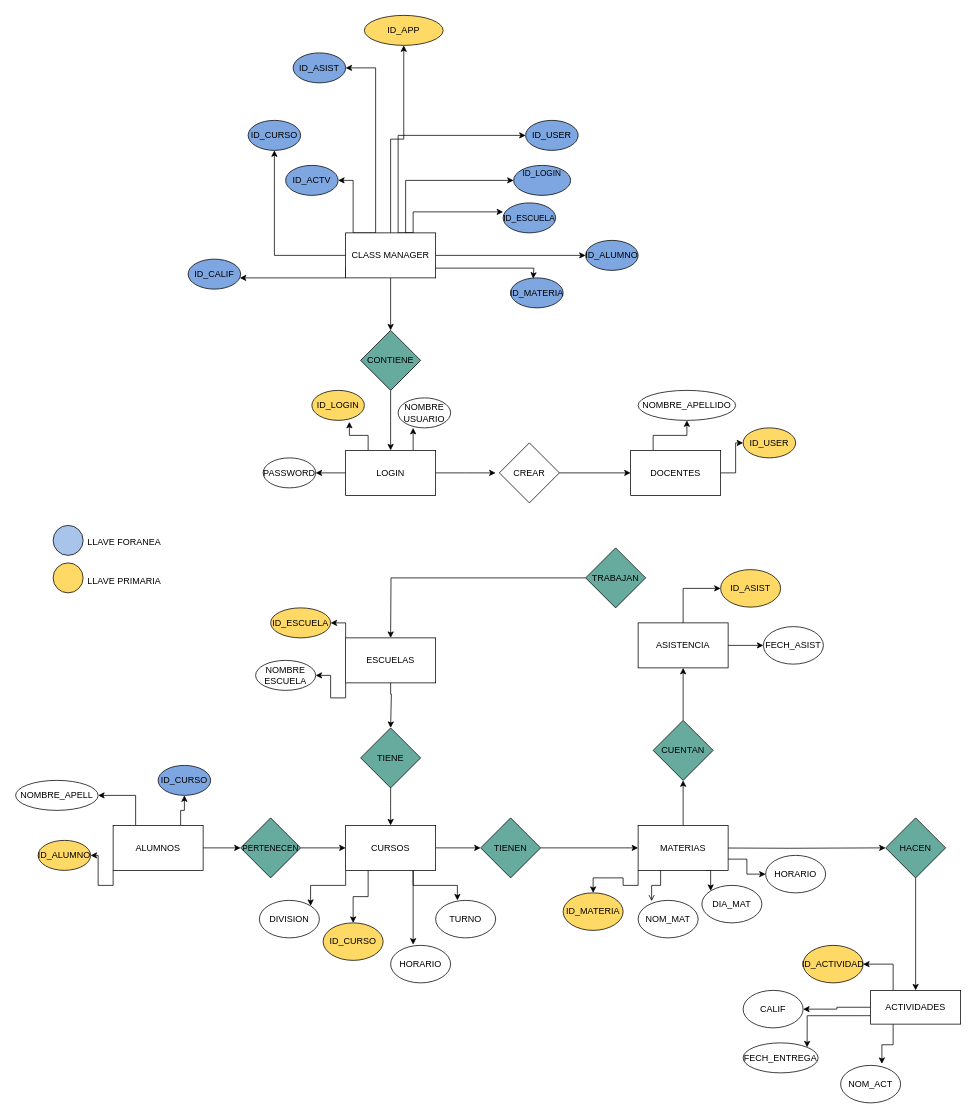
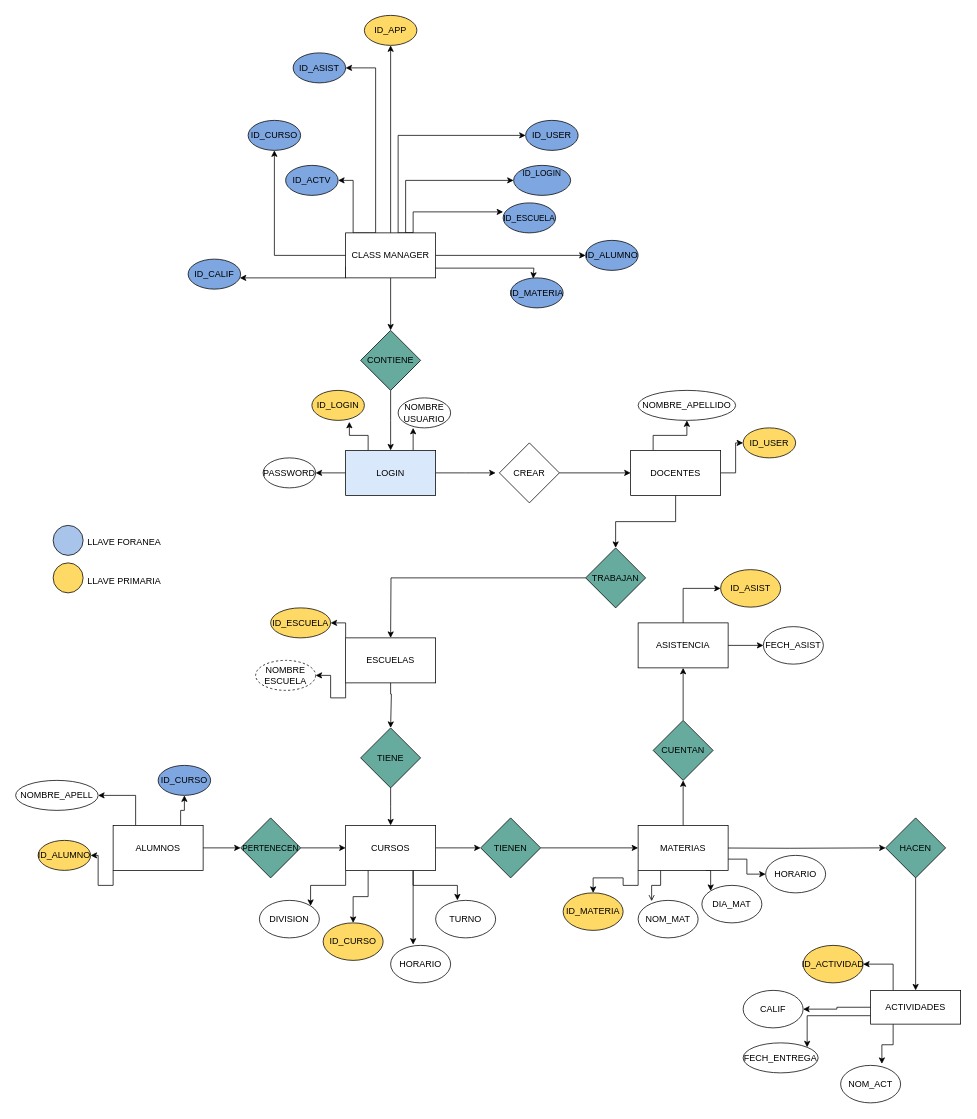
node "ID_APP": size 79x30 -> 53x30
node "LOGIN": fillcolor #ffffff -> #dae8fc
edge "DOCENTES" -> "TRABAJAN": added
node "NOMBRE ESCUELA": style solid -> dashed
